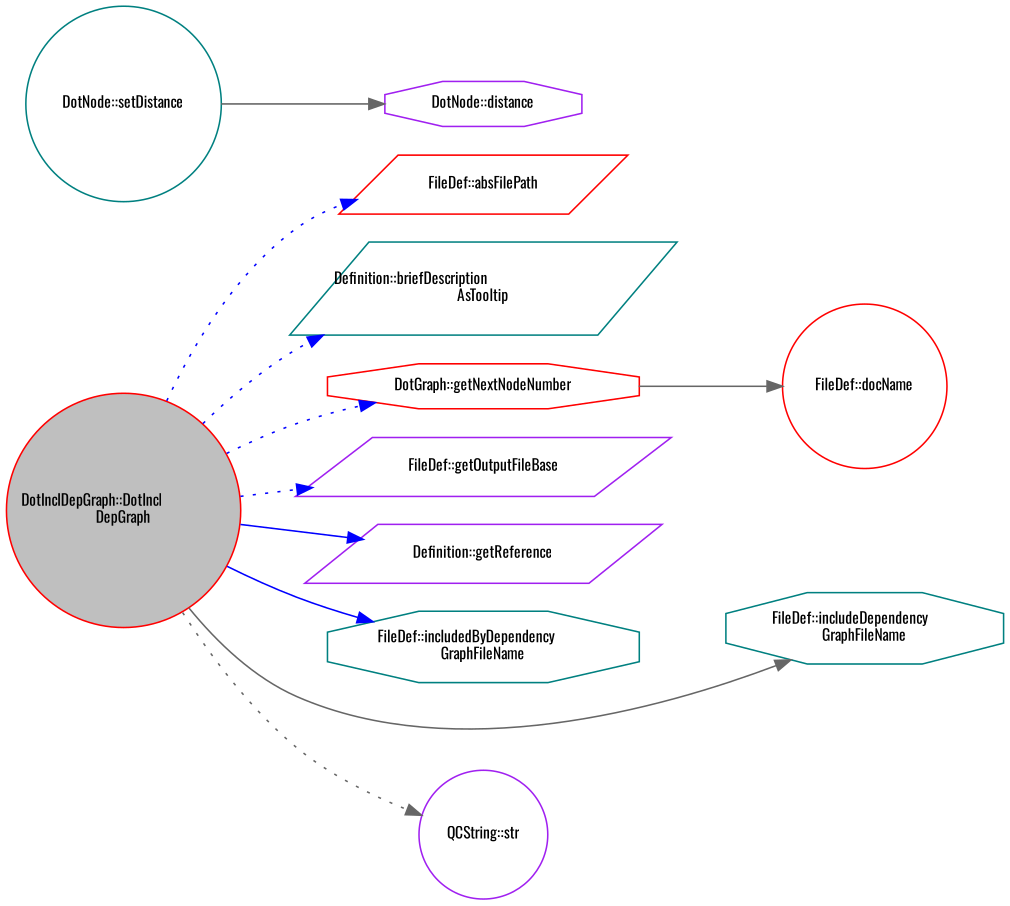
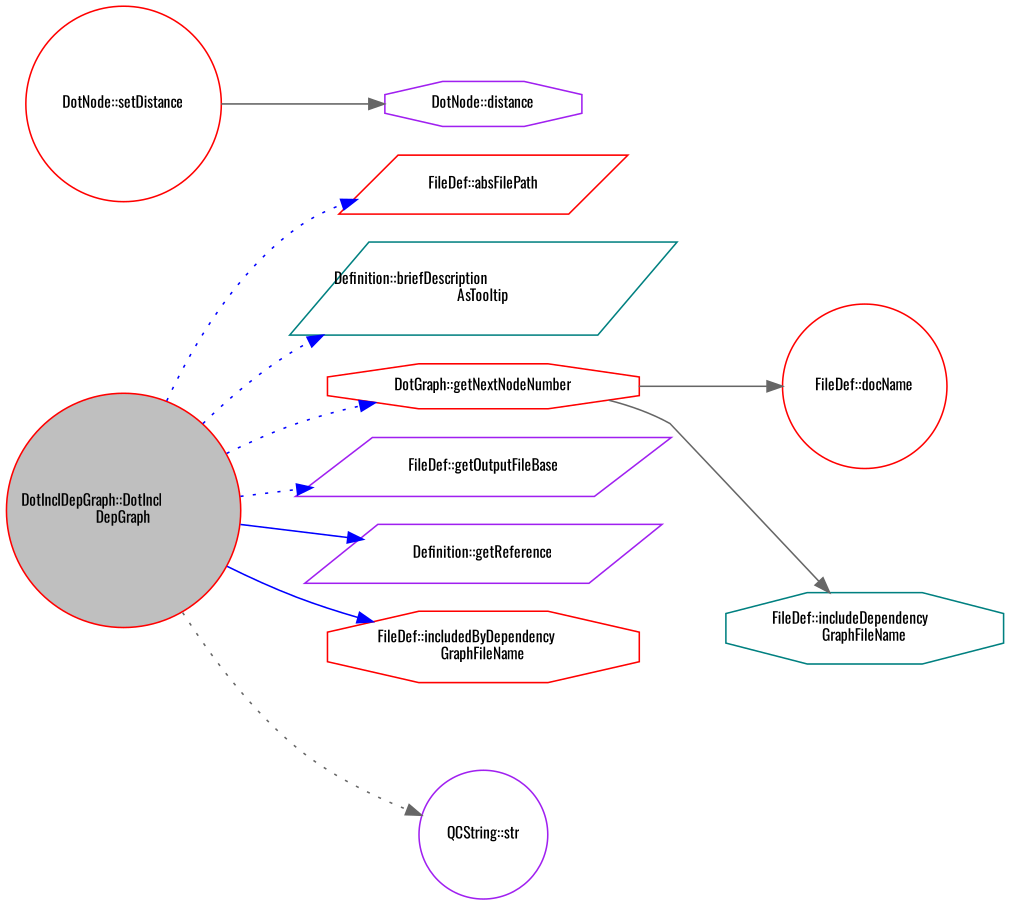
node "DotNode::setDistance": color teal -> red
node "FileDef::includedByDependency GraphFileName": color teal -> red
edge "DotInclDepGraph::DotIncl DepGraph" -> "FileDef::includeDependency GraphFileName": now "DotGraph::getNextNodeNumber" -> "FileDef::includeDependency GraphFileName"
